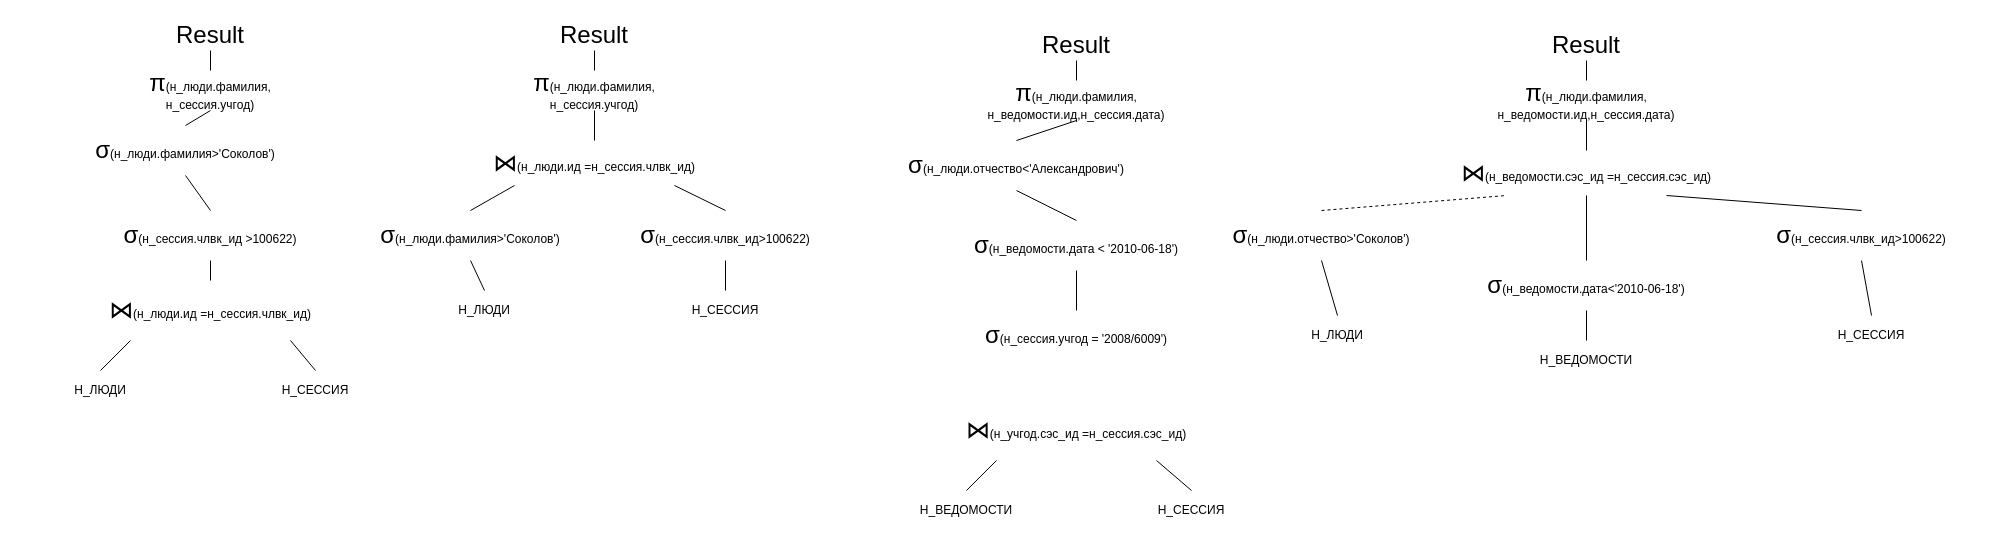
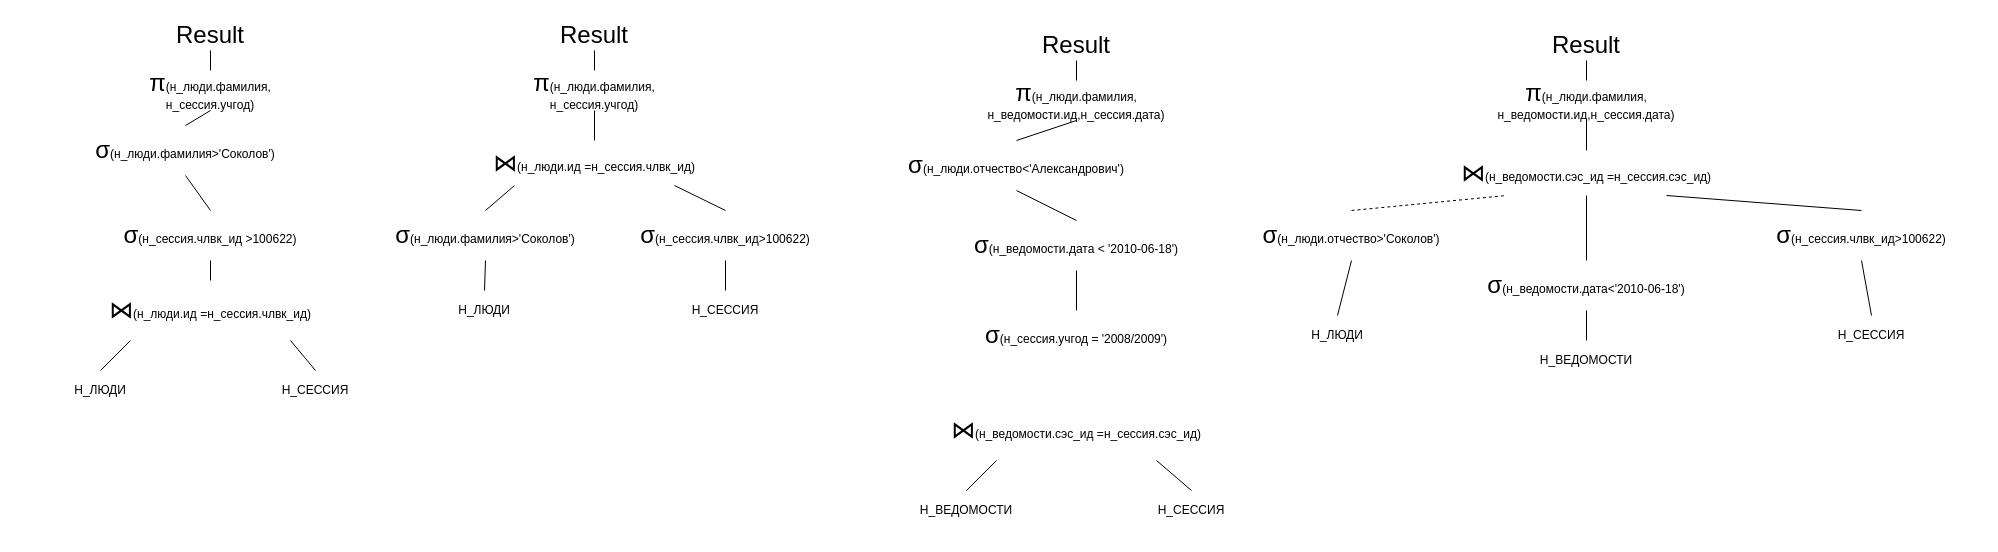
node "σ(н_люди.фамилия>'Cоколов')": moved (471, 236) -> (486, 236)
node "σ(н_люди.отчество>'Cоколов')": moved (1322, 236) -> (1352, 236)
node "σ(н_сессия.учгод = '2008/6009')": label "σ(н_сессия.учгод = '2008/6009')" -> "σ(н_сессия.учгод = '2008/2009')"
node "⋈(н_учгод.cэс_ид =н_сессия.сэс_ид)": label "⋈(н_учгод.cэс_ид =н_сессия.сэс_ид)" -> "⋈(н_ведомости.cэс_ид =н_сессия.сэс_ид)"
